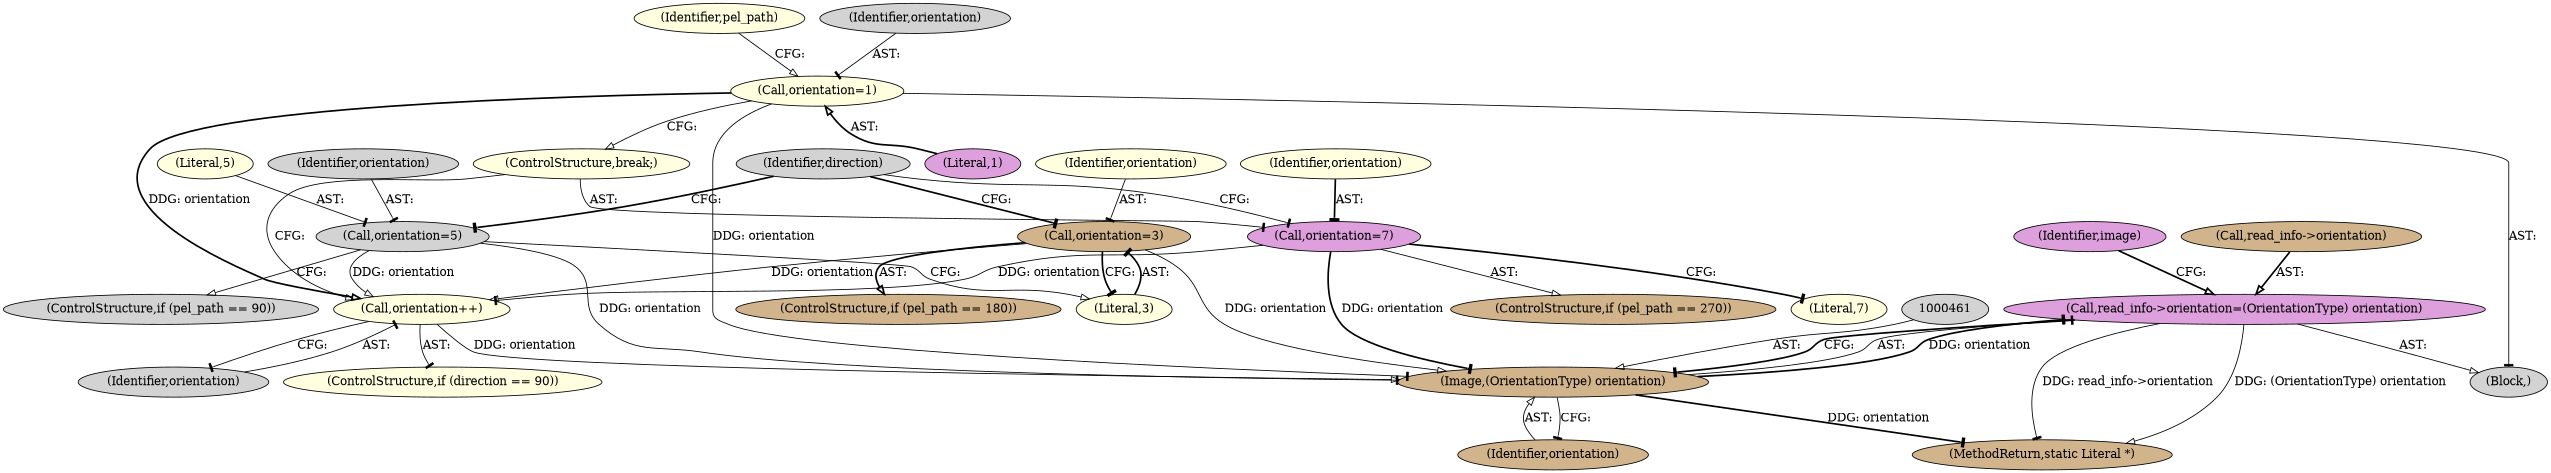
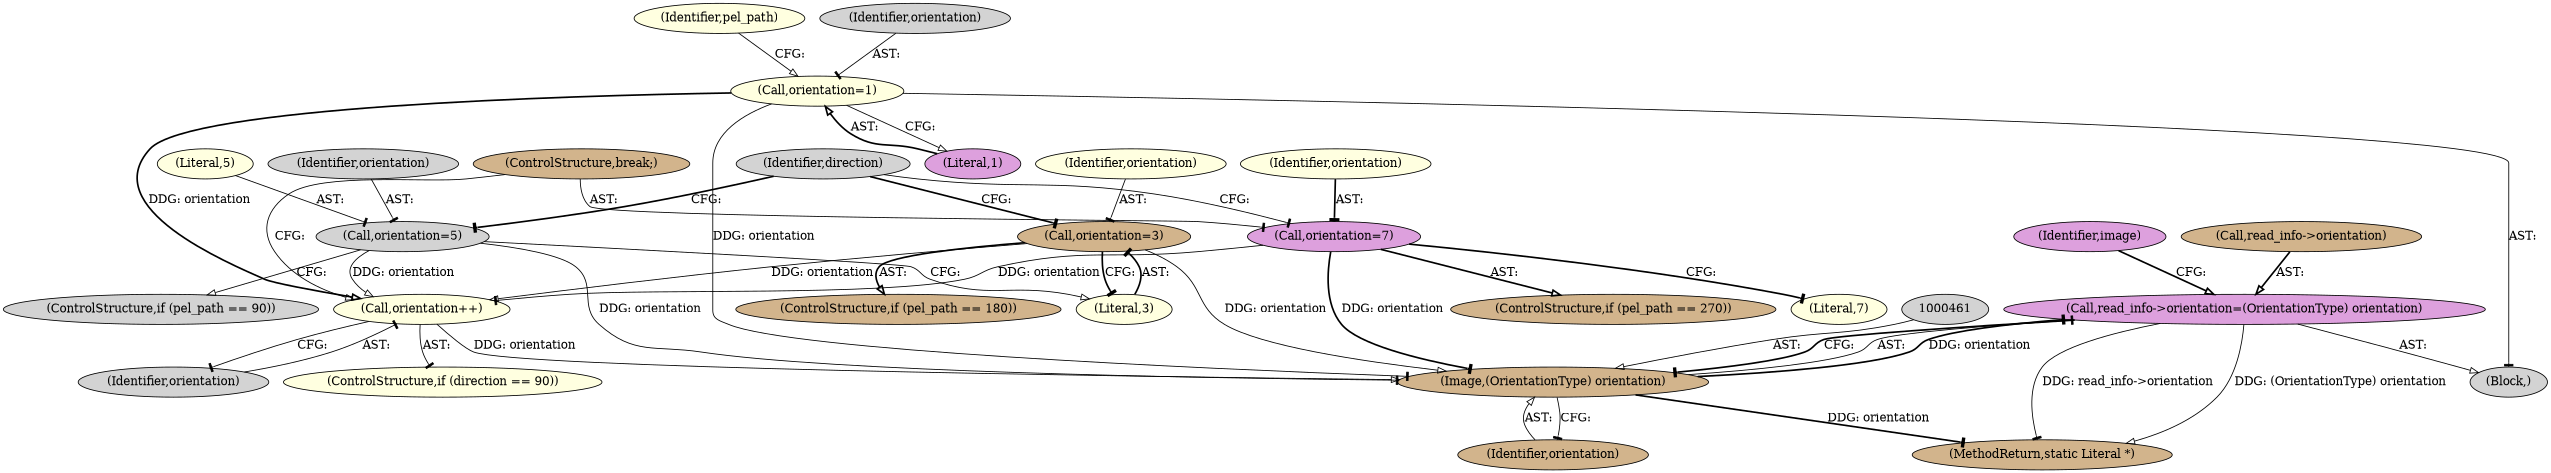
edge "(Call,orientation=1)" -> "(ControlStructure,break;)": now "(Call,orientation=1)" -> "(Literal,1)"
node "(ControlStructure,break;)": fillcolor lightyellow -> tan
edge "(Call,orientation=7)" -> "(ControlStructure,if (pel_path == 270))": style solid -> bold
